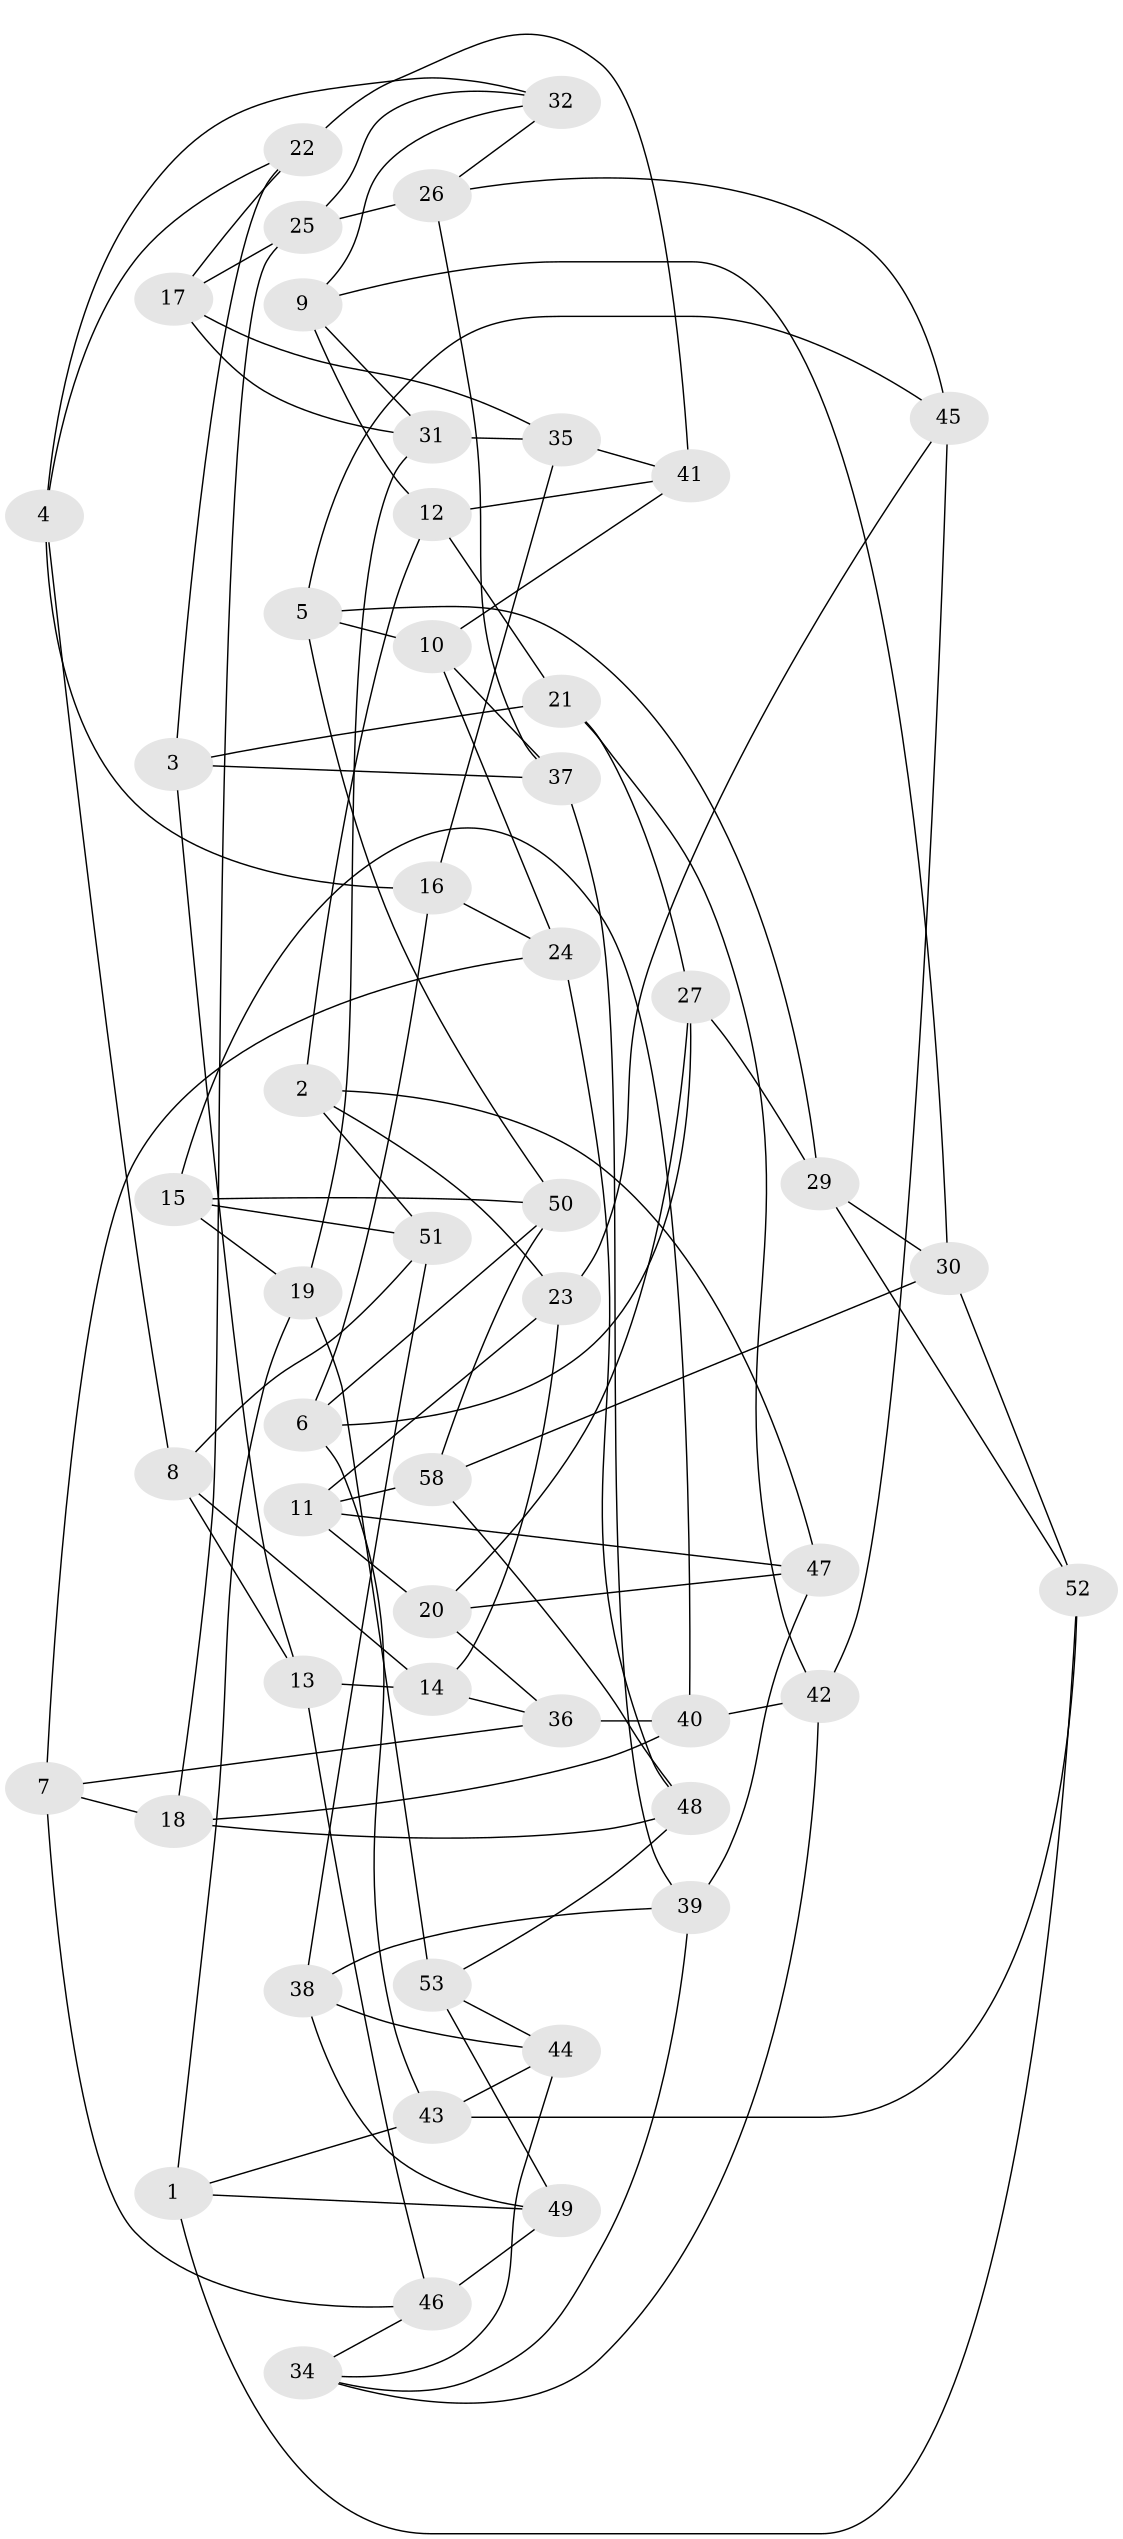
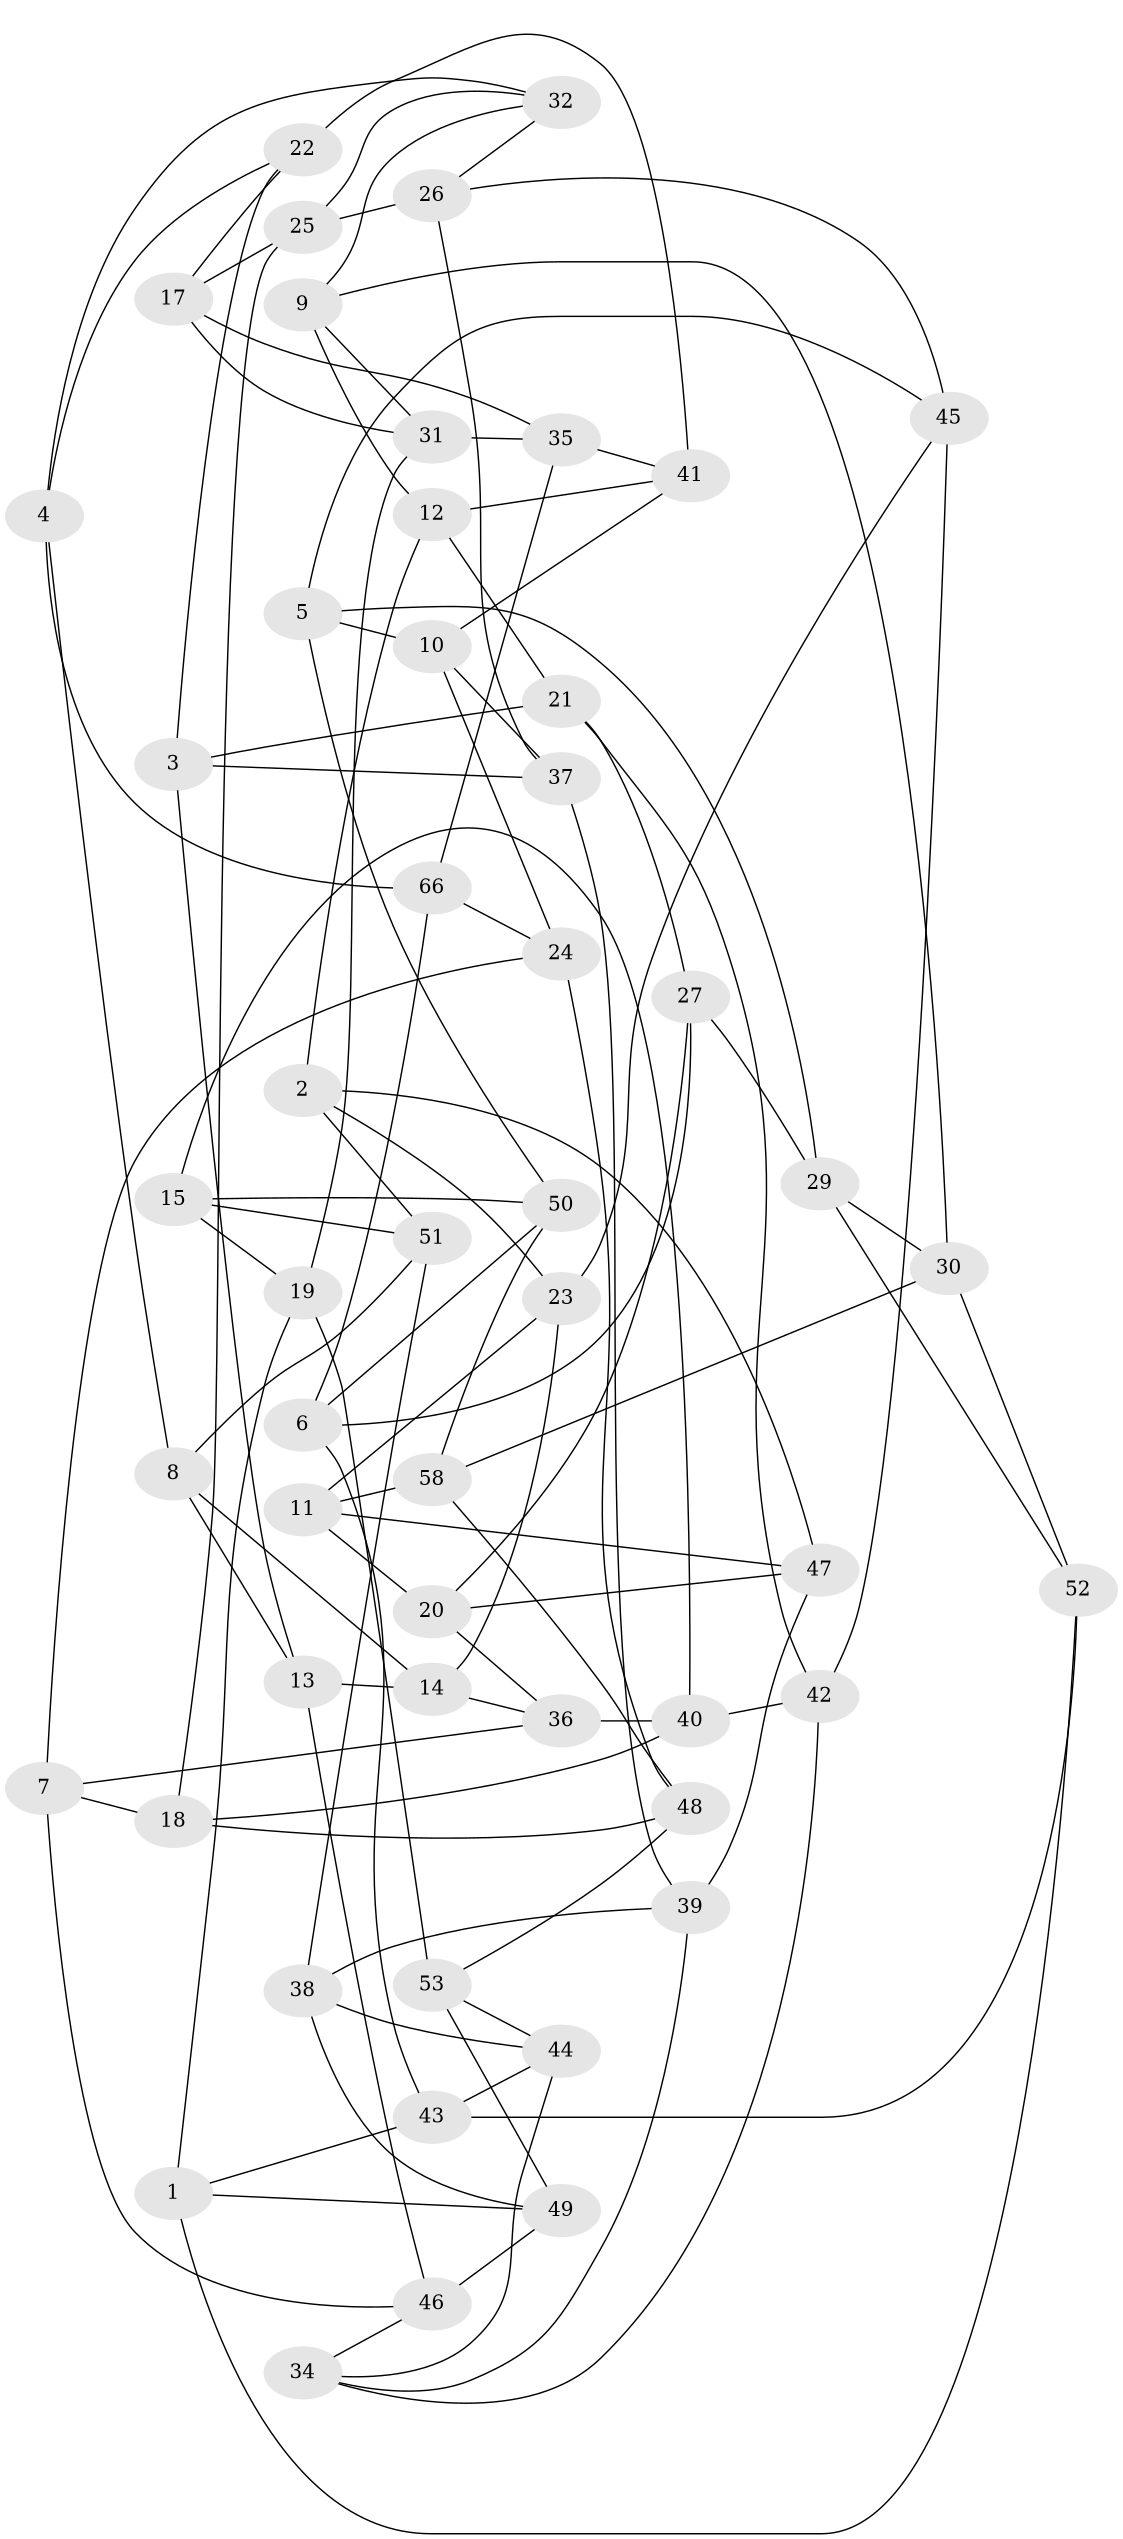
node "16": label "16" -> "66"
